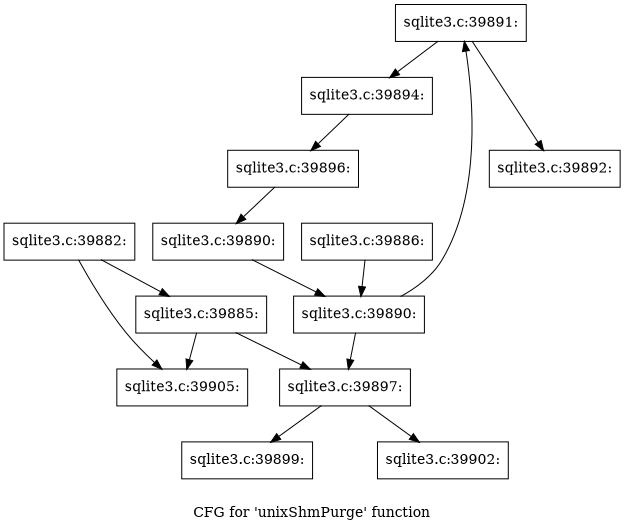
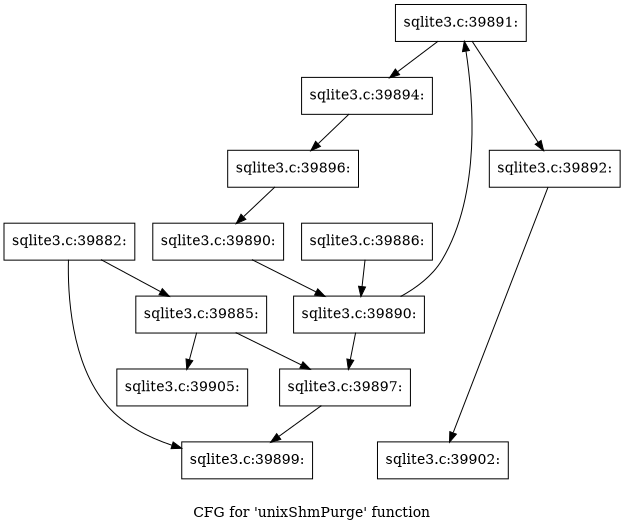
edge "sqlite3.c:39882:" -> "sqlite3.c:39905:": now "sqlite3.c:39882:" -> "sqlite3.c:39899:"
edge "sqlite3.c:39897:" -> "sqlite3.c:39902:": now "sqlite3.c:39892:" -> "sqlite3.c:39902:"
